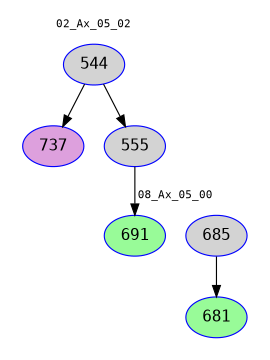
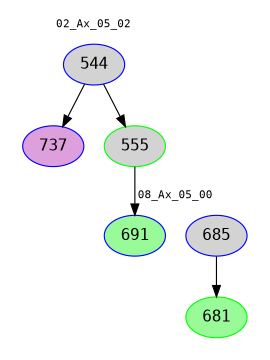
node "555": color blue -> green
node "681": color blue -> green
